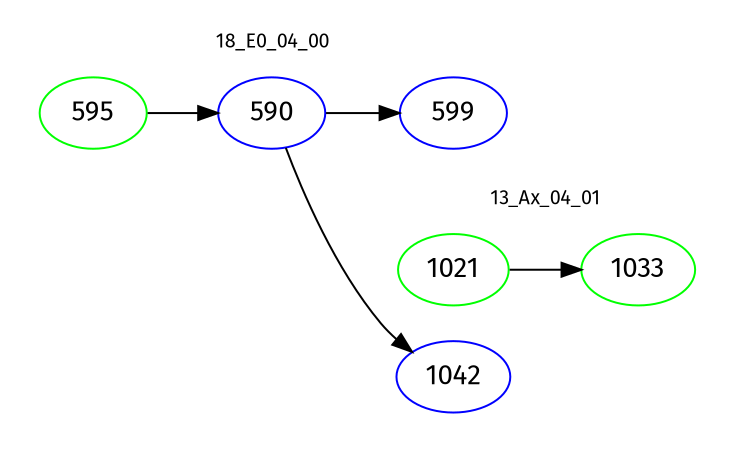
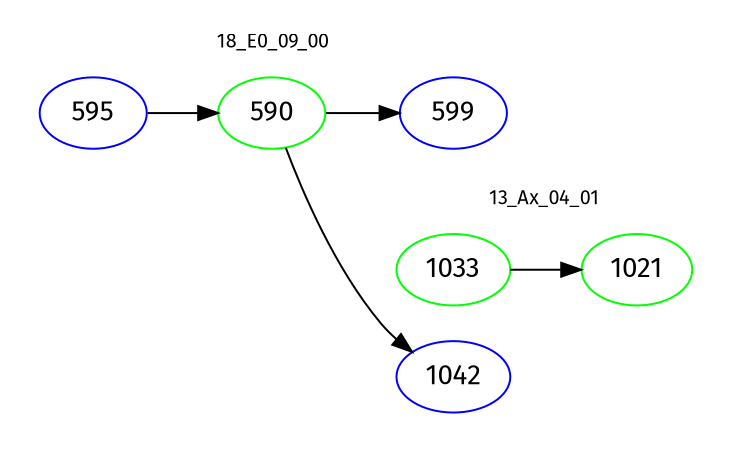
cluster "18_E0_04_00": label "18_E0_04_00" -> "18_E0_09_00"
node "595": color green -> blue
node "590": color blue -> green
edge "1021" -> "1033": reversed
